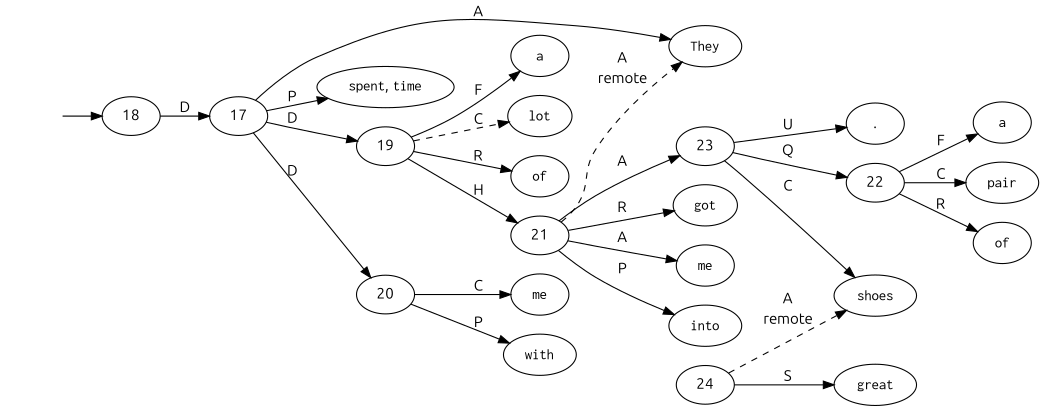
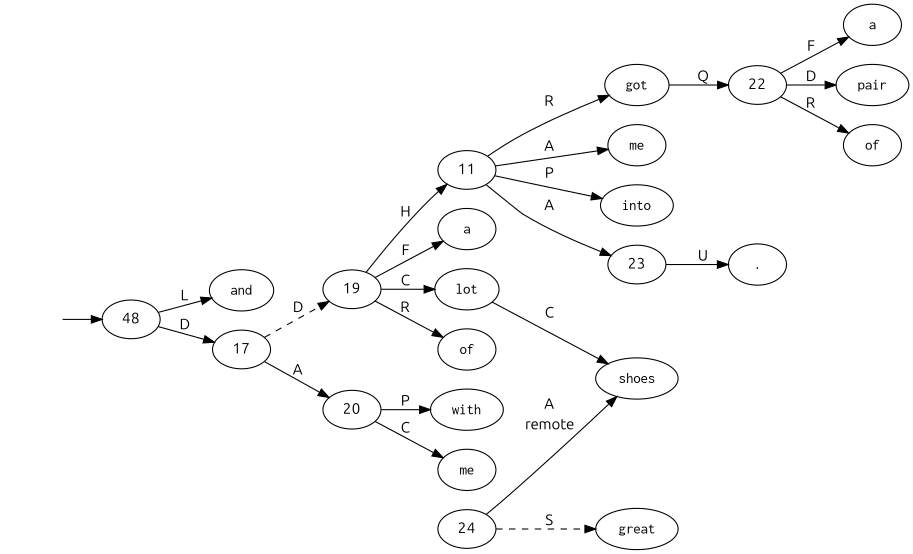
node "They": removed
node "spent": removed
node "18": label "18" -> "48"
edge "17" -> "19": style solid -> dashed
edge "19" -> "lot": style dashed -> solid
edge "23" -> "22": now "got" -> "22"
edge "17" -> "20": label "D" -> "A"
edge "22" -> "pair": label "C" -> "D"
edge "23" -> "shoes": now "lot" -> "shoes"
node "21": label "21" -> "11"
node "and": added
edge "24" -> "shoes": style dashed -> solid
edge "24" -> "great": style solid -> dashed
